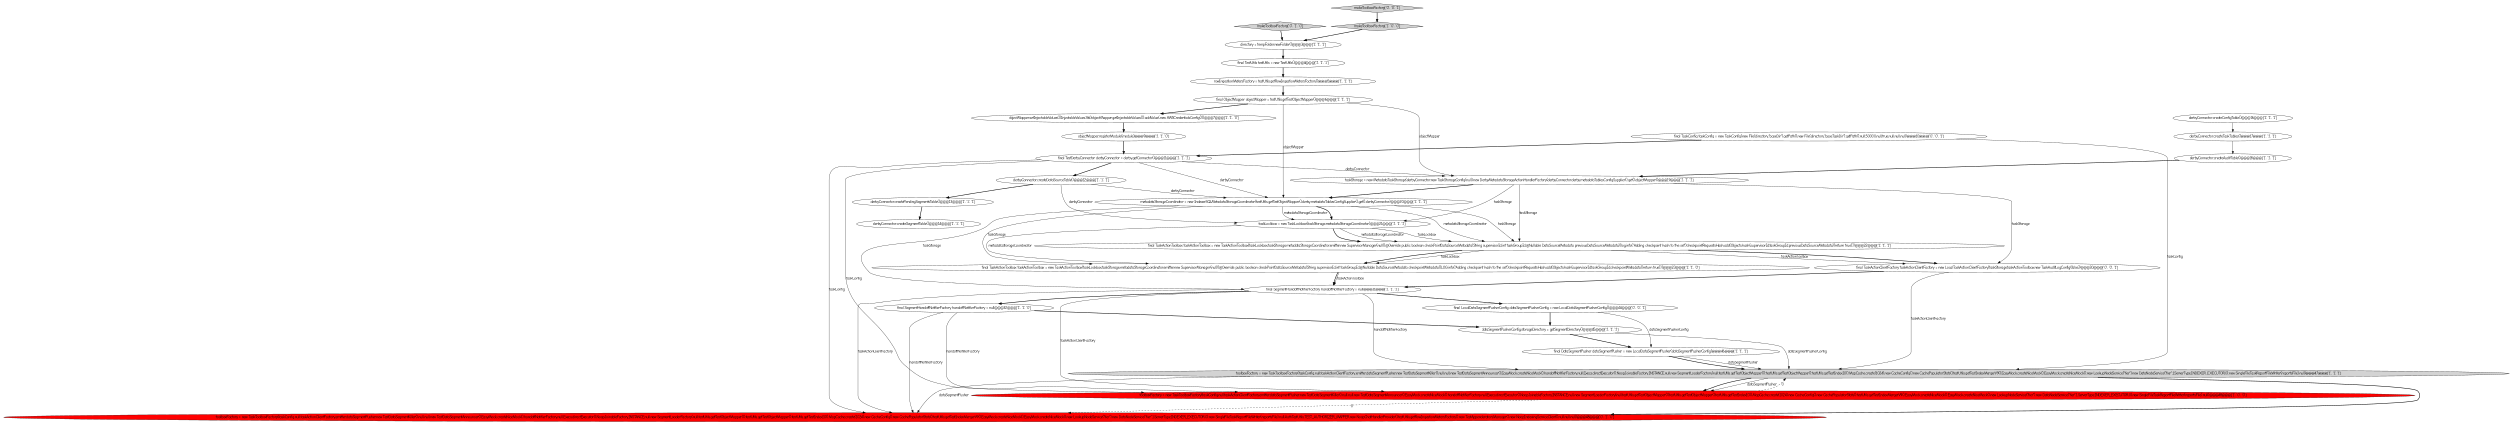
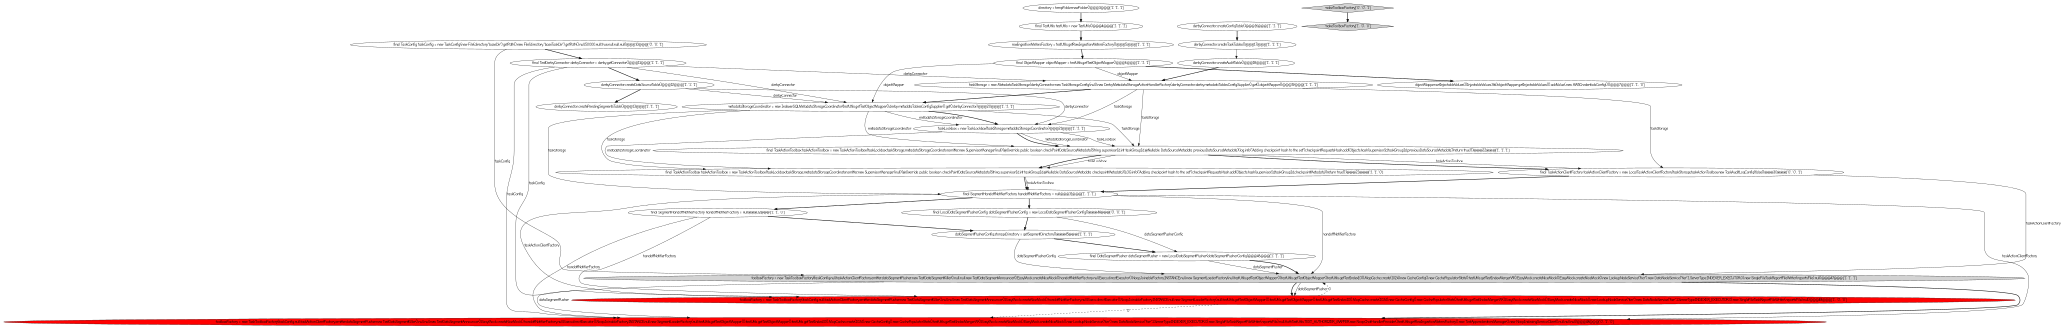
node "makeToolboxFactory['0', '1', '0']": removed
edge "makeToolboxFactory['1', '0', '0']" -> "directory = tempFolder.newFolder()@@@3@@@['1', '1', '1']": removed
edge "derbyConnector.createConfigTable()@@@16@@@['1', '1', '1']" -> "derbyConnector.createTaskTables()@@@17@@@['1', '1', '1']": style solid -> bold
node "objectMapper.registerModule(module)@@@9@@@['1', '1', '0']": removed
node "derbyConnector.createSegmentTable()@@@14@@@['1', '1', '1']": removed
